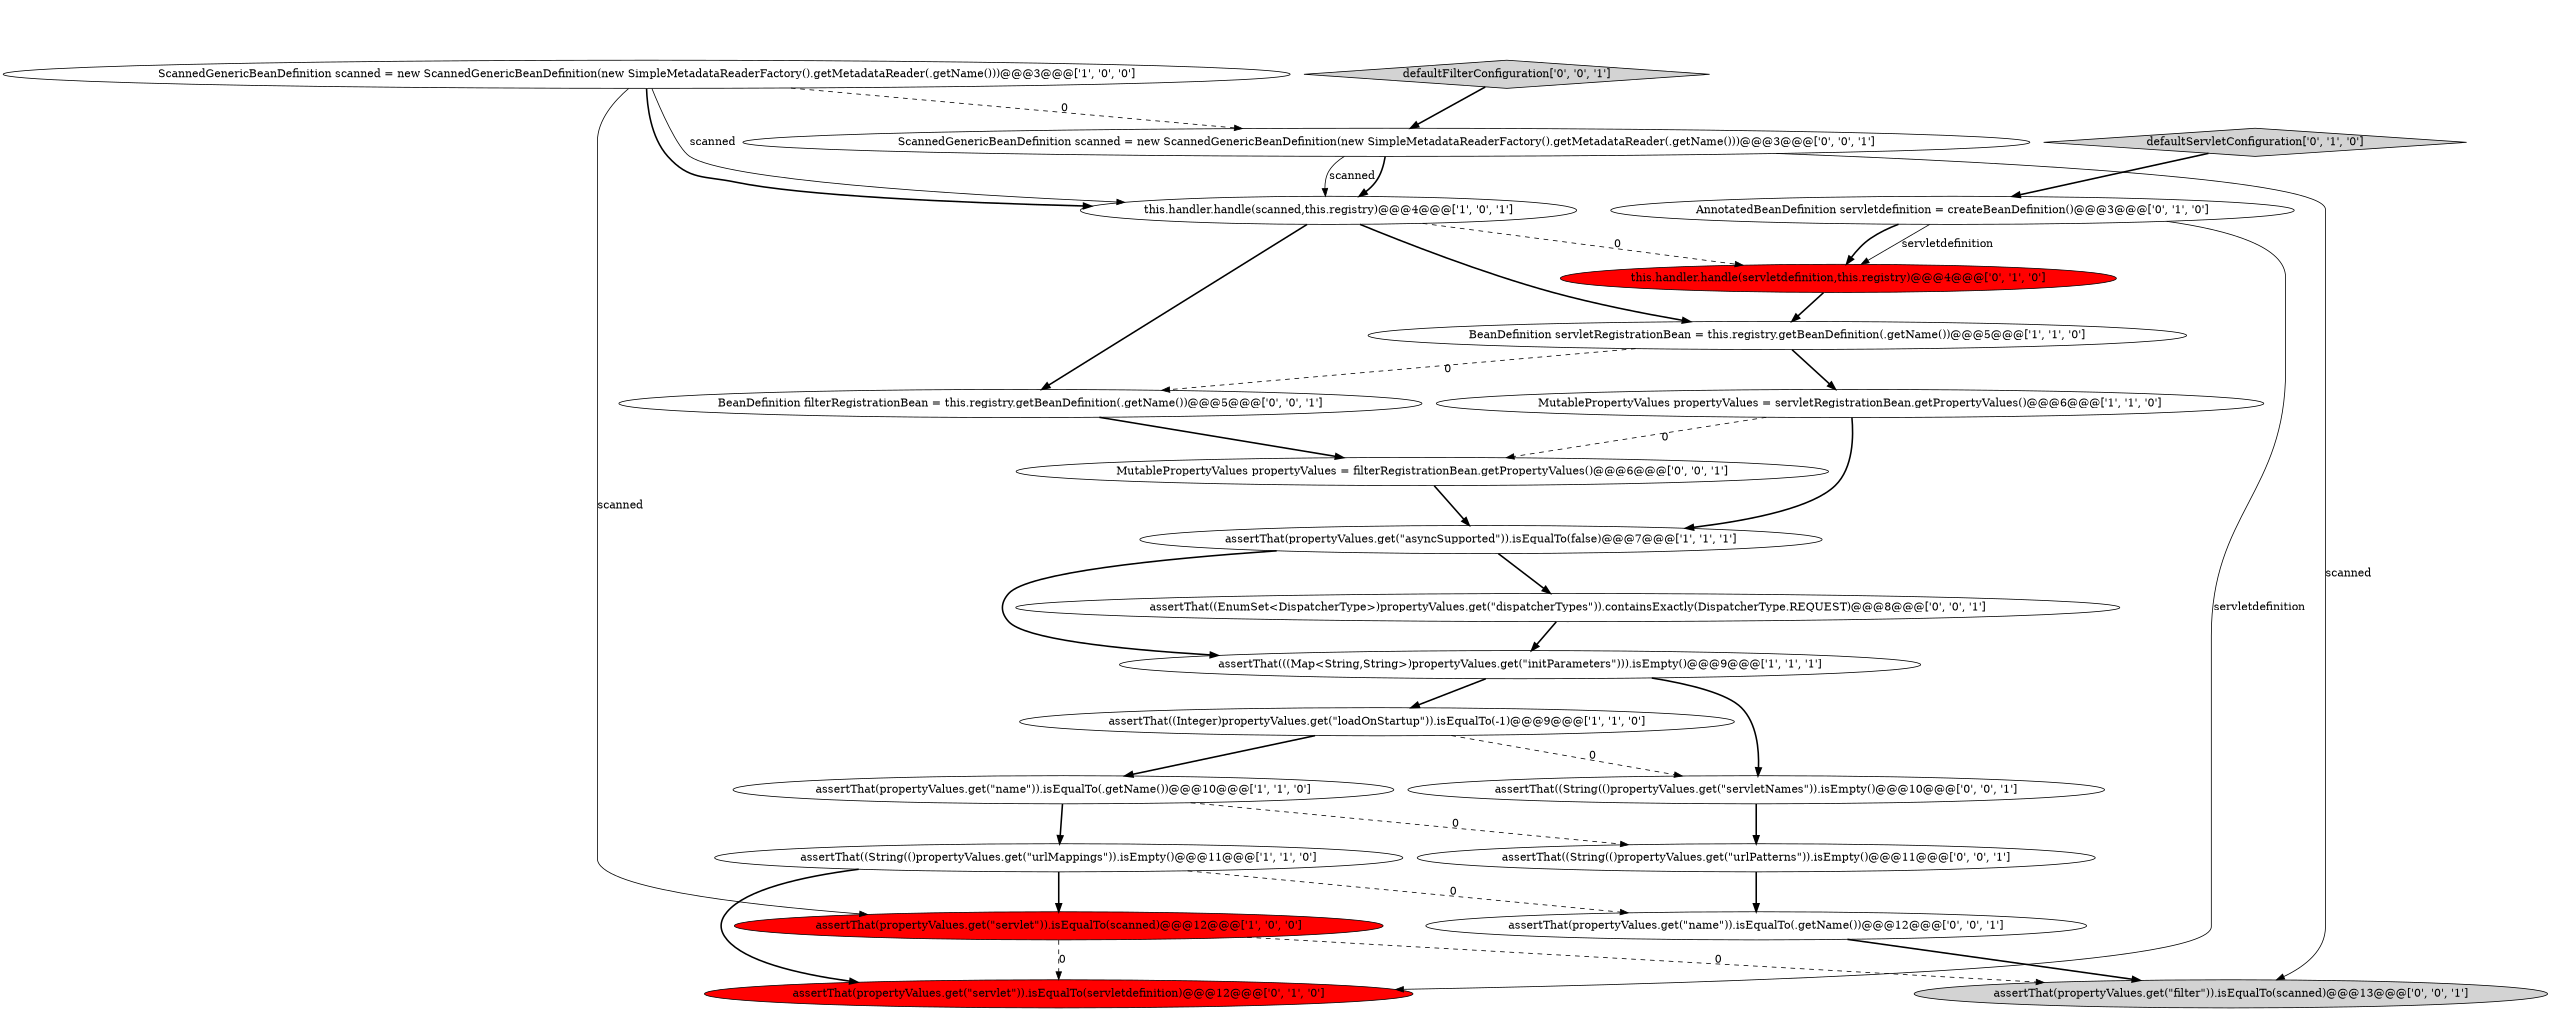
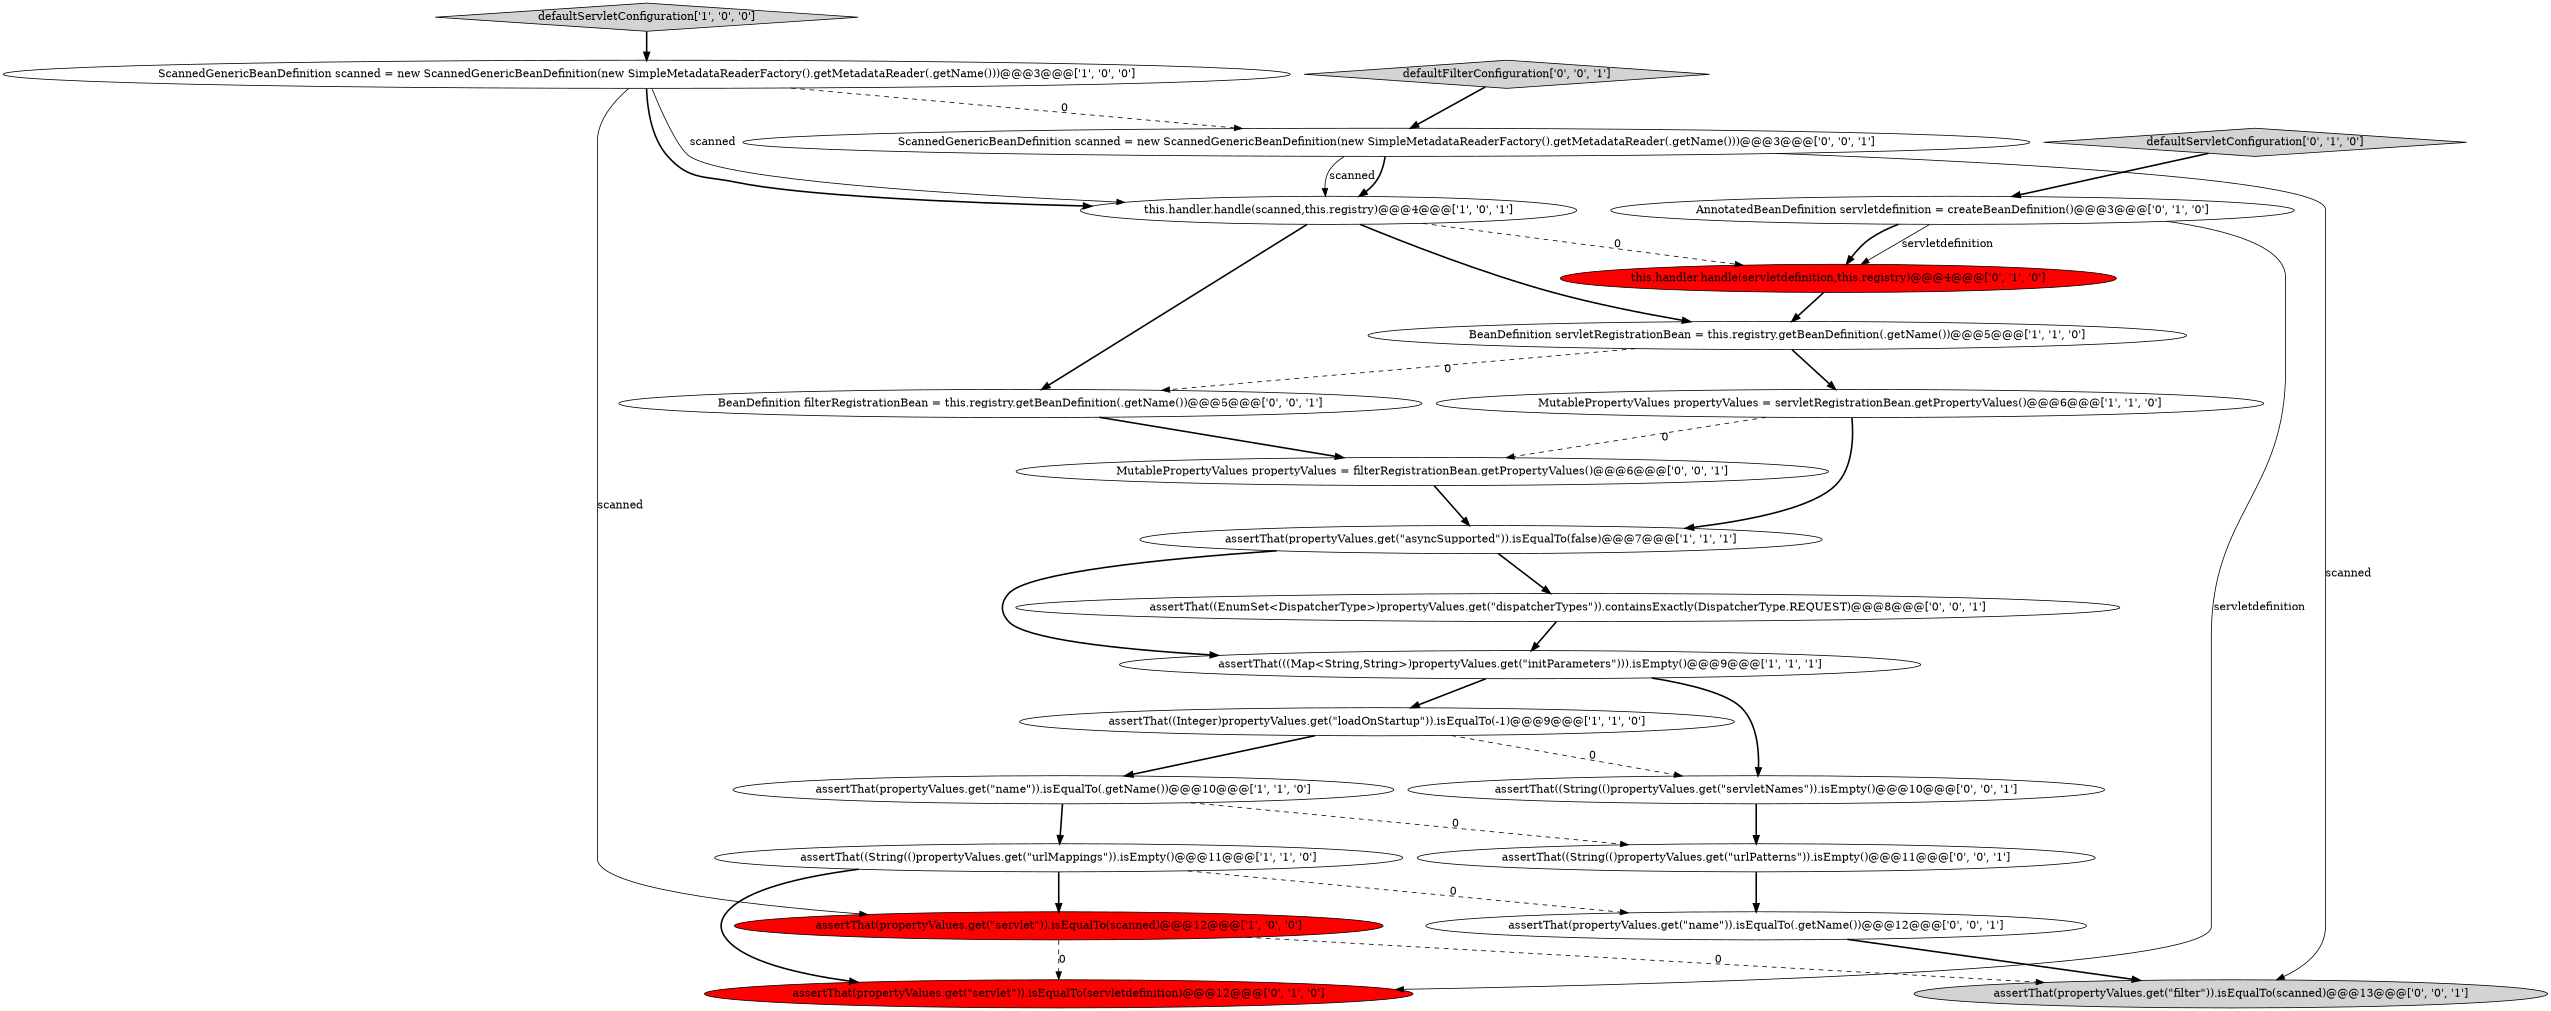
node "defaultServletConfiguration['1', '0', '0']": added
